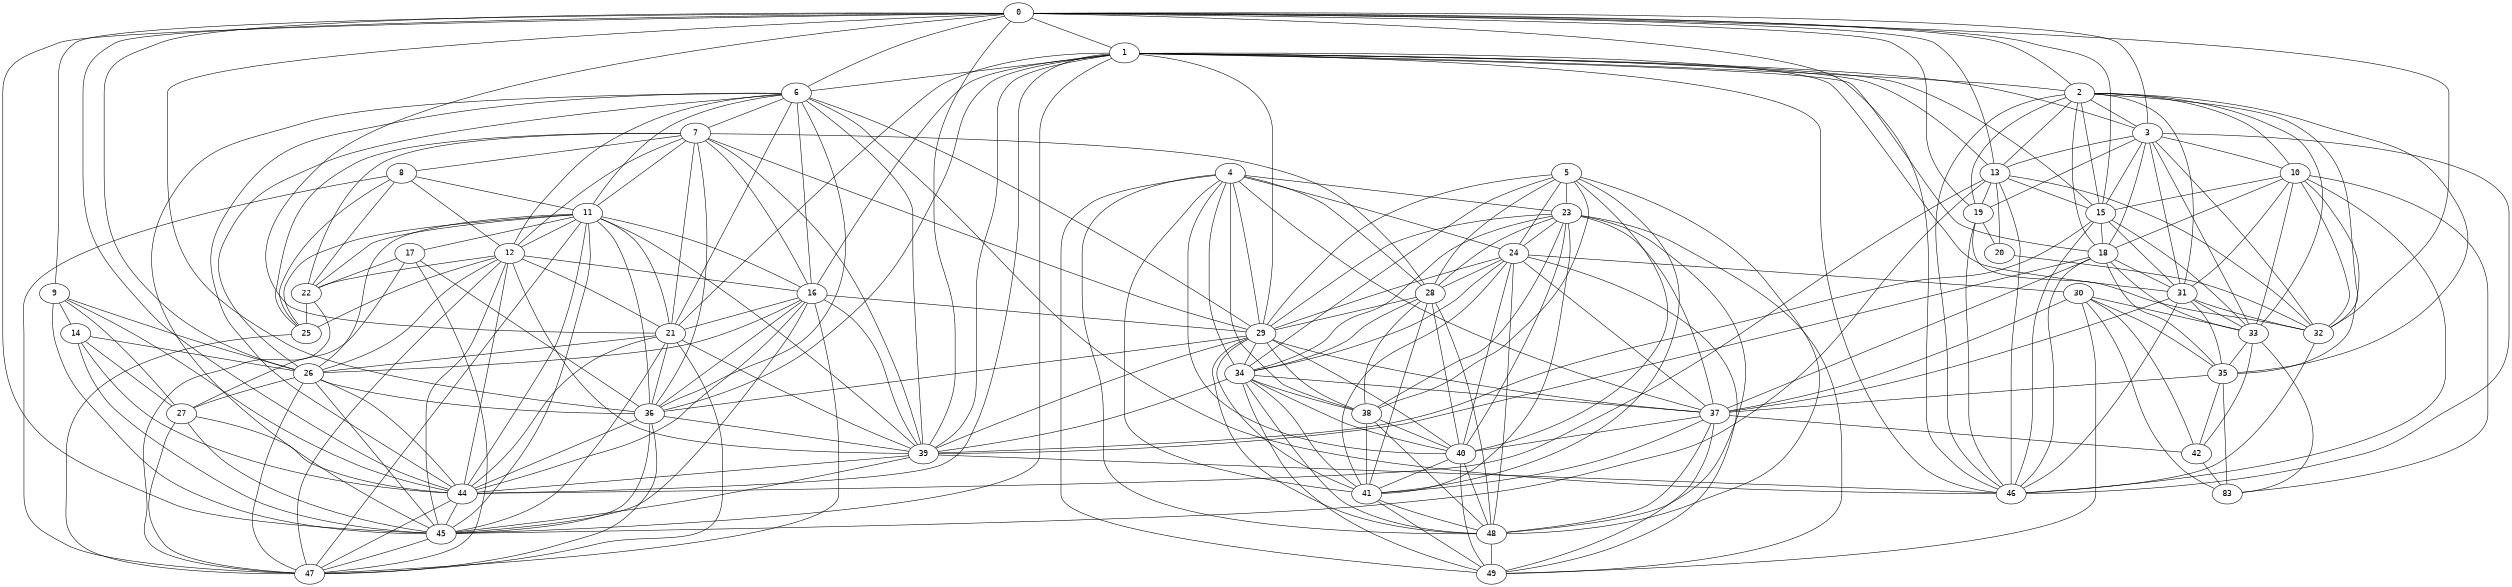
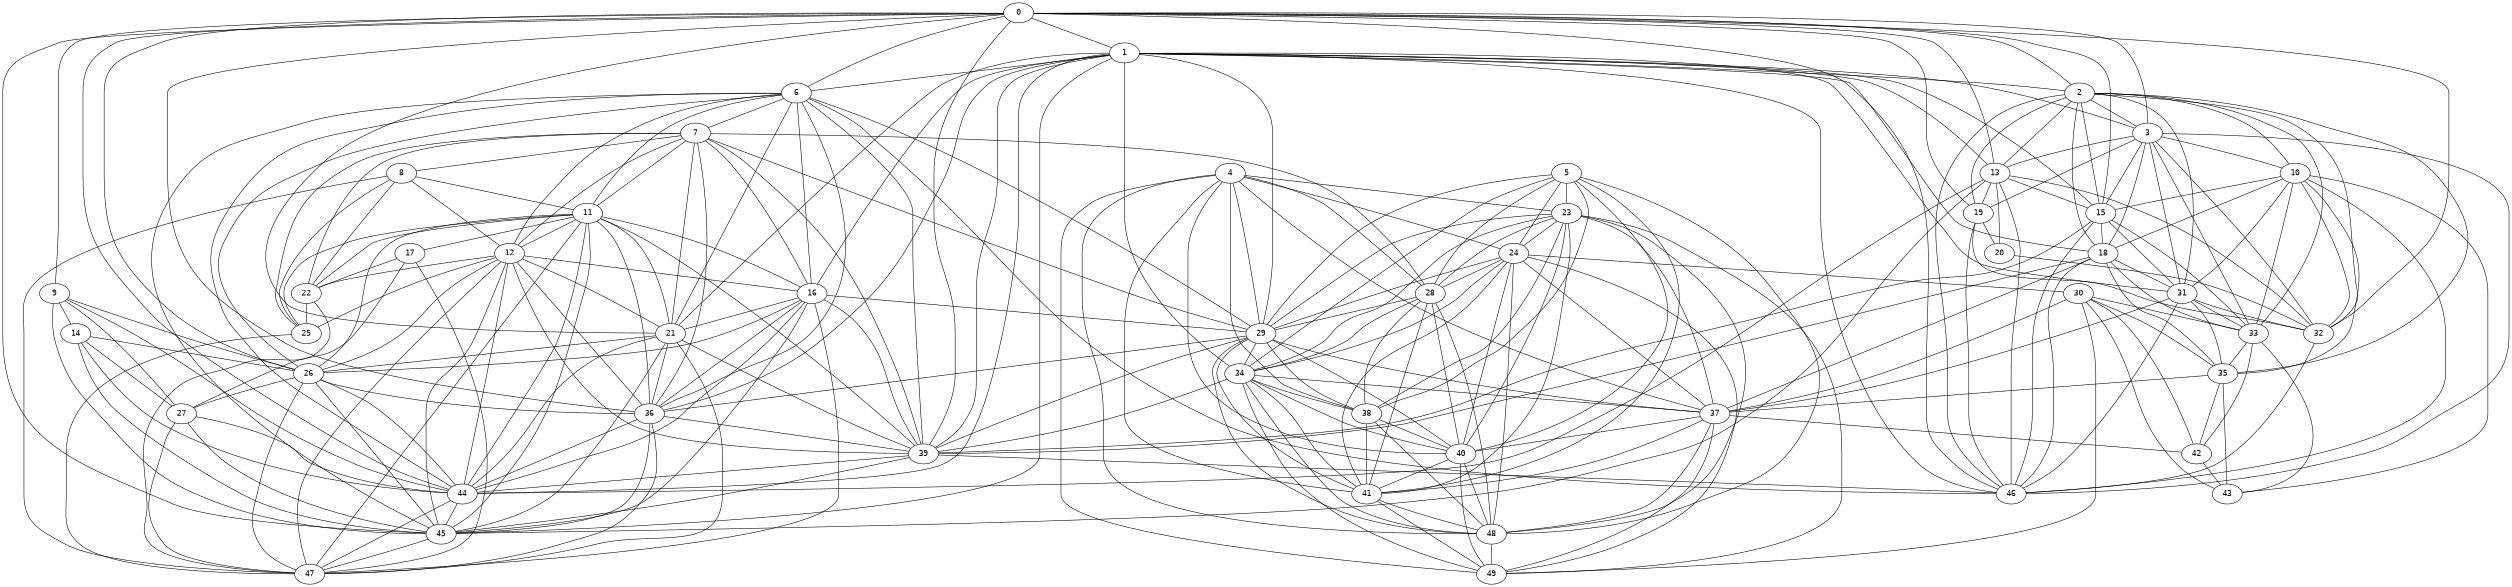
edge "4" -- "34": now "1" -- "34"
edge "17" -- "36": now "12" -- "36"
node "83": label "83" -> "43"
